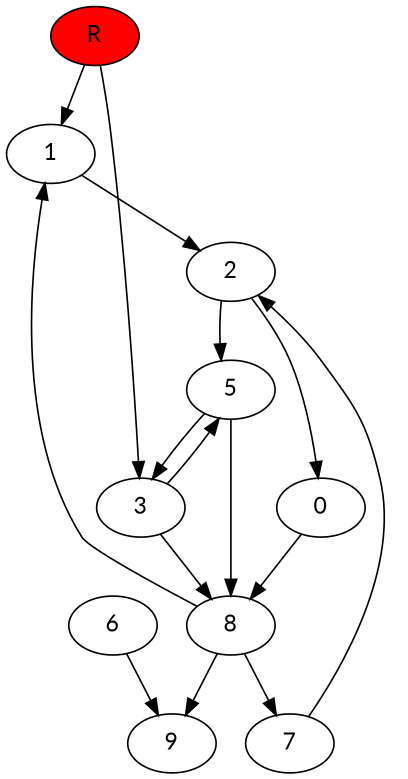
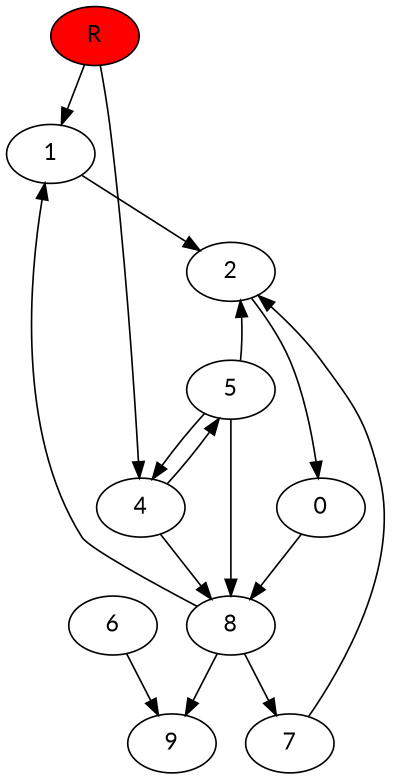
edge "2" -> "5": reversed
node "3": label "3" -> "4"
